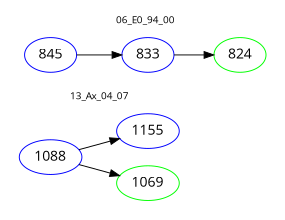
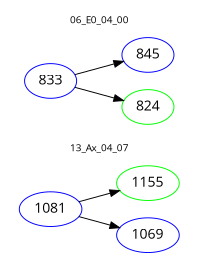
cluster "06_E0_94_00": label "06_E0_94_00" -> "06_E0_04_00"
edge "845" -> "833": reversed
node "1155": color blue -> green
node "1088": label "1088" -> "1081"
node "1069": color green -> blue
